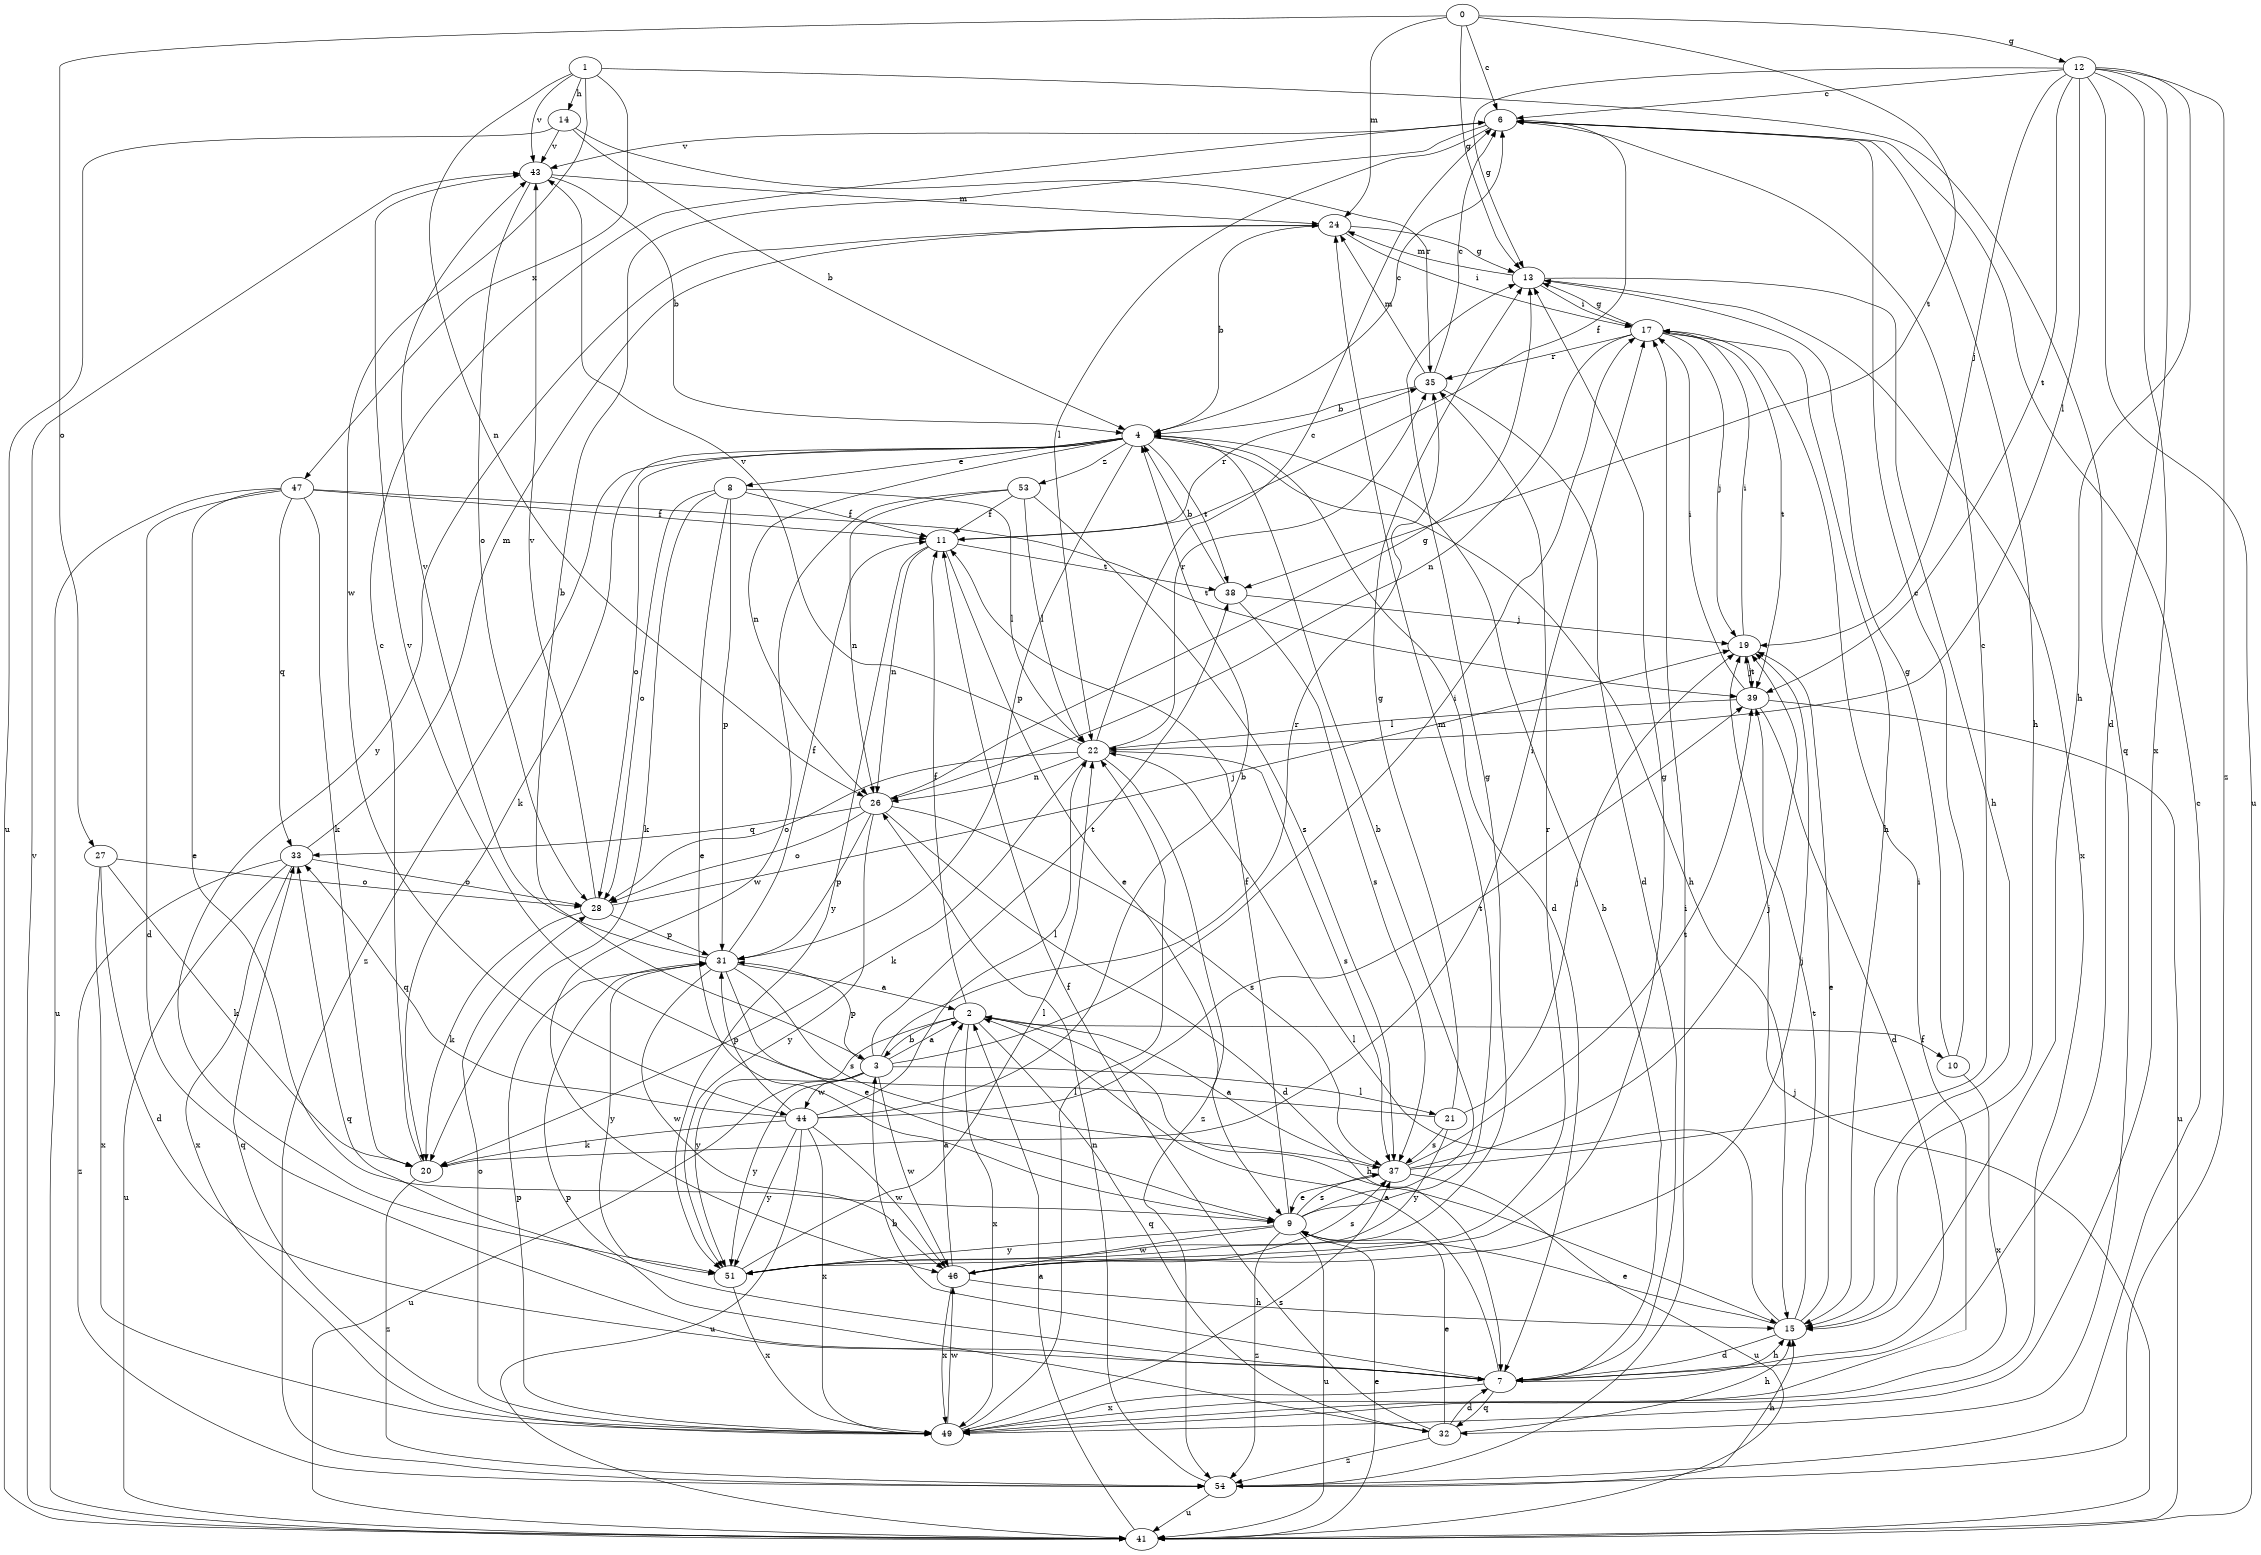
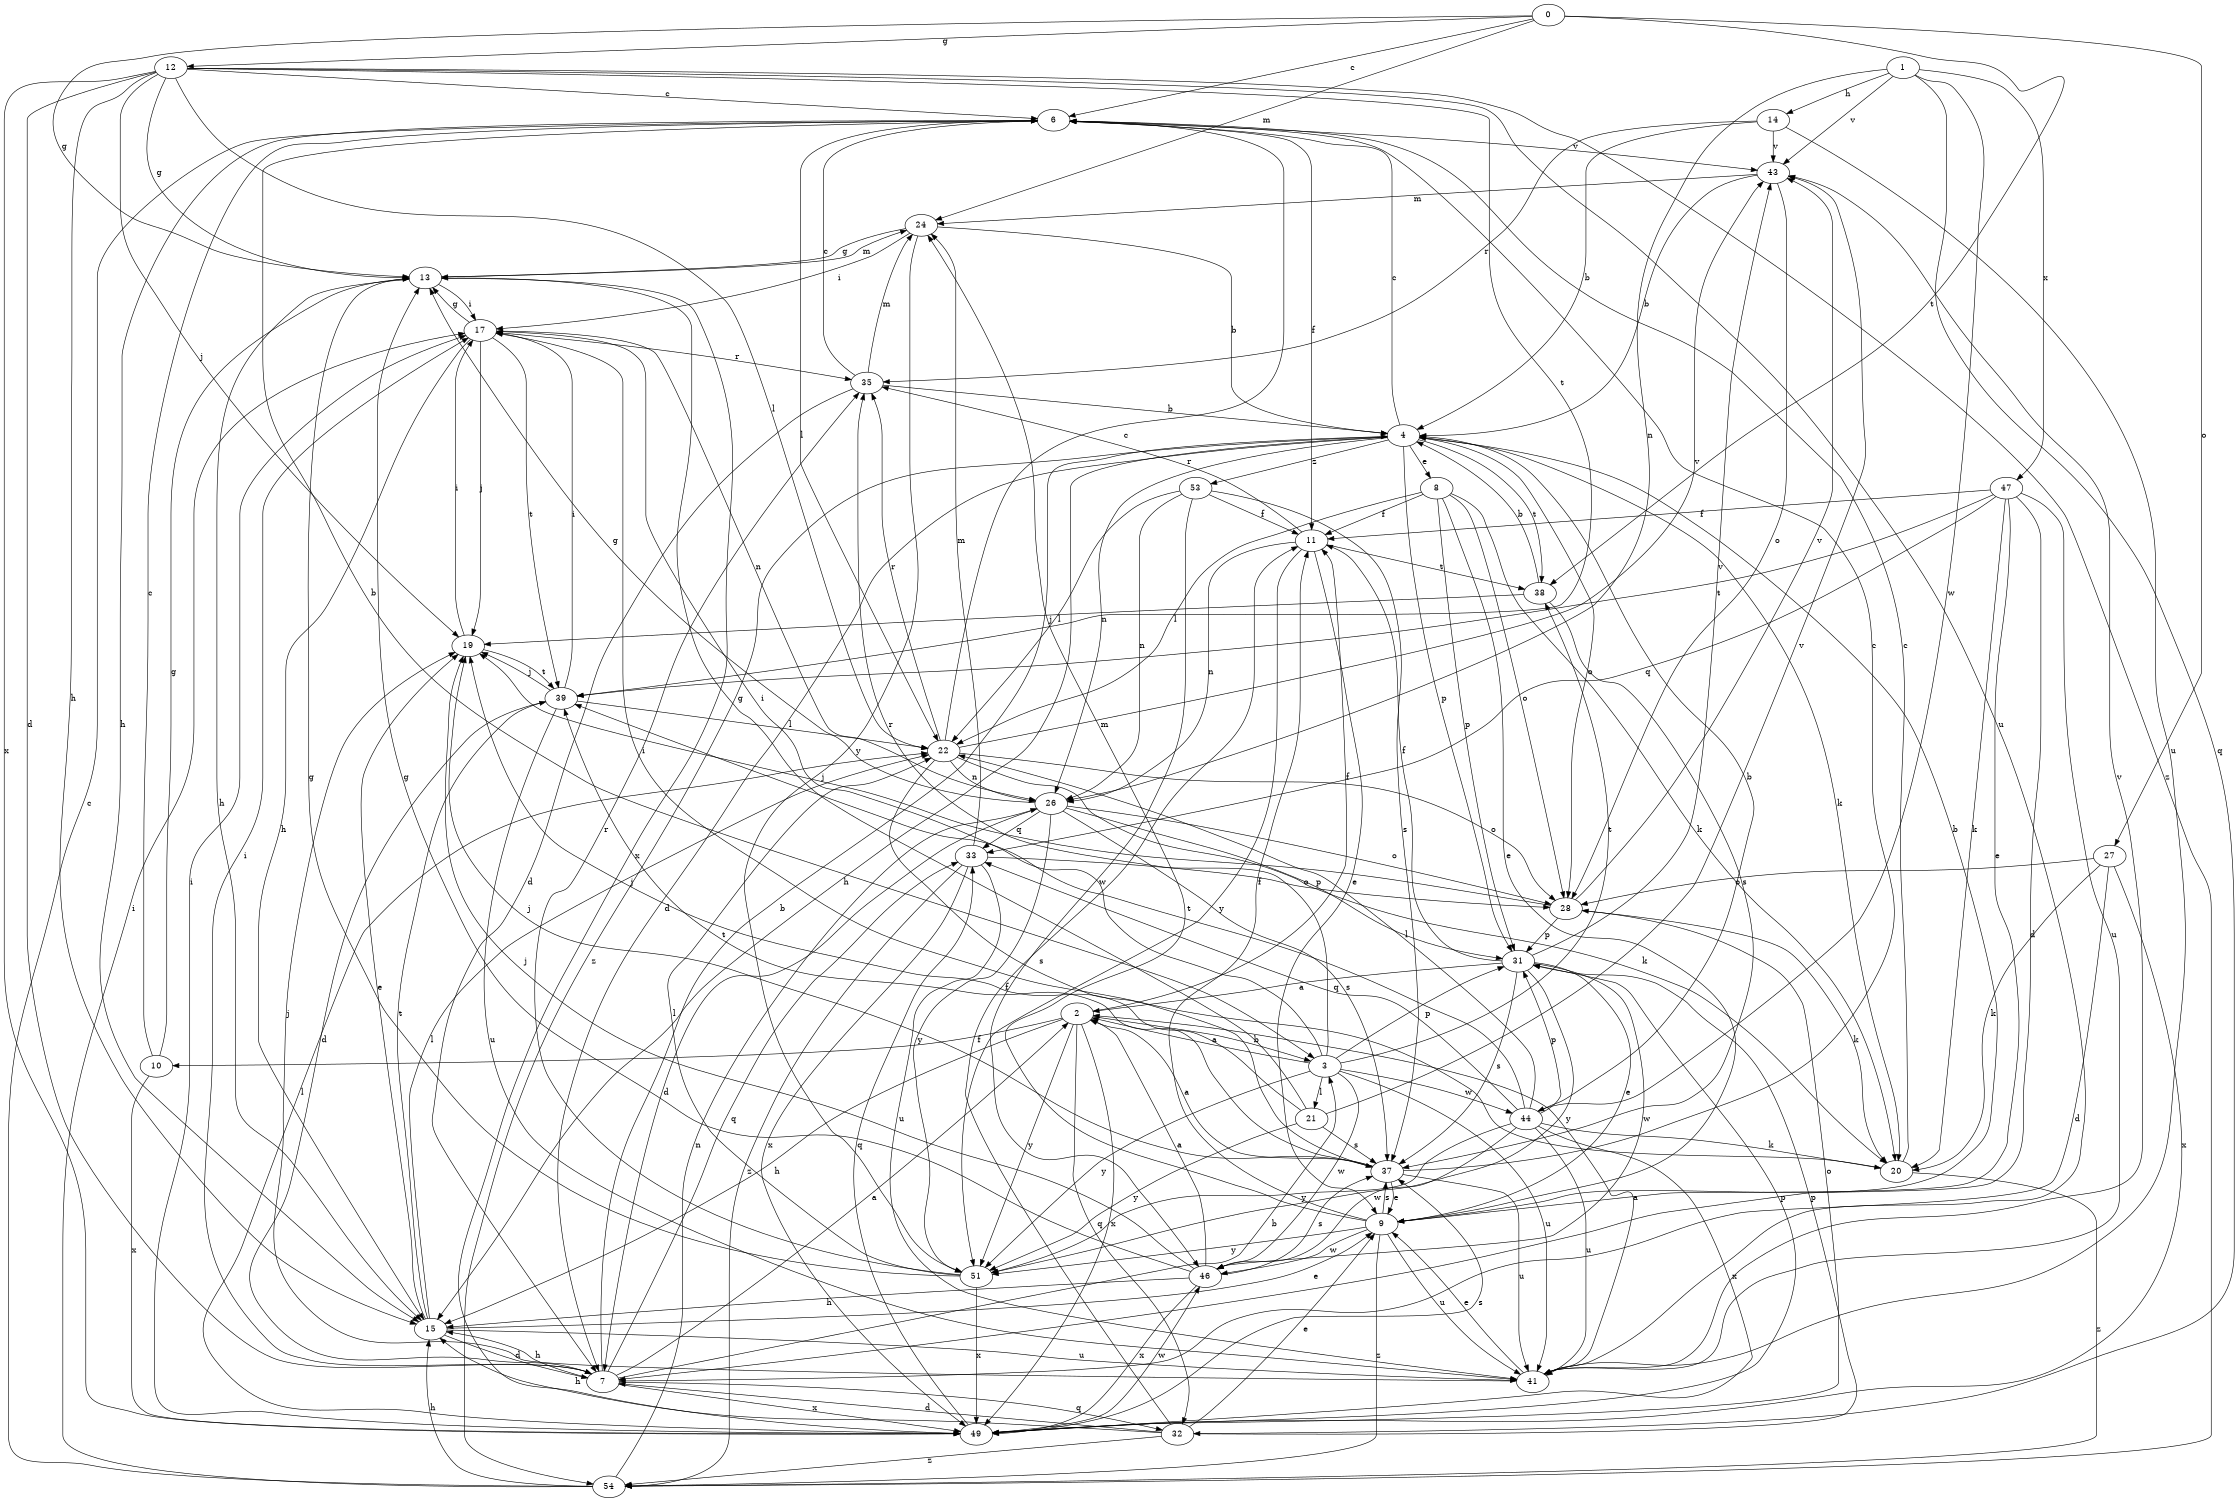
edge "7" -> "17": added, label "i"
edge "22" -> "54": removed, label "z"
edge "54" -> "41": now "15" -> "41"
